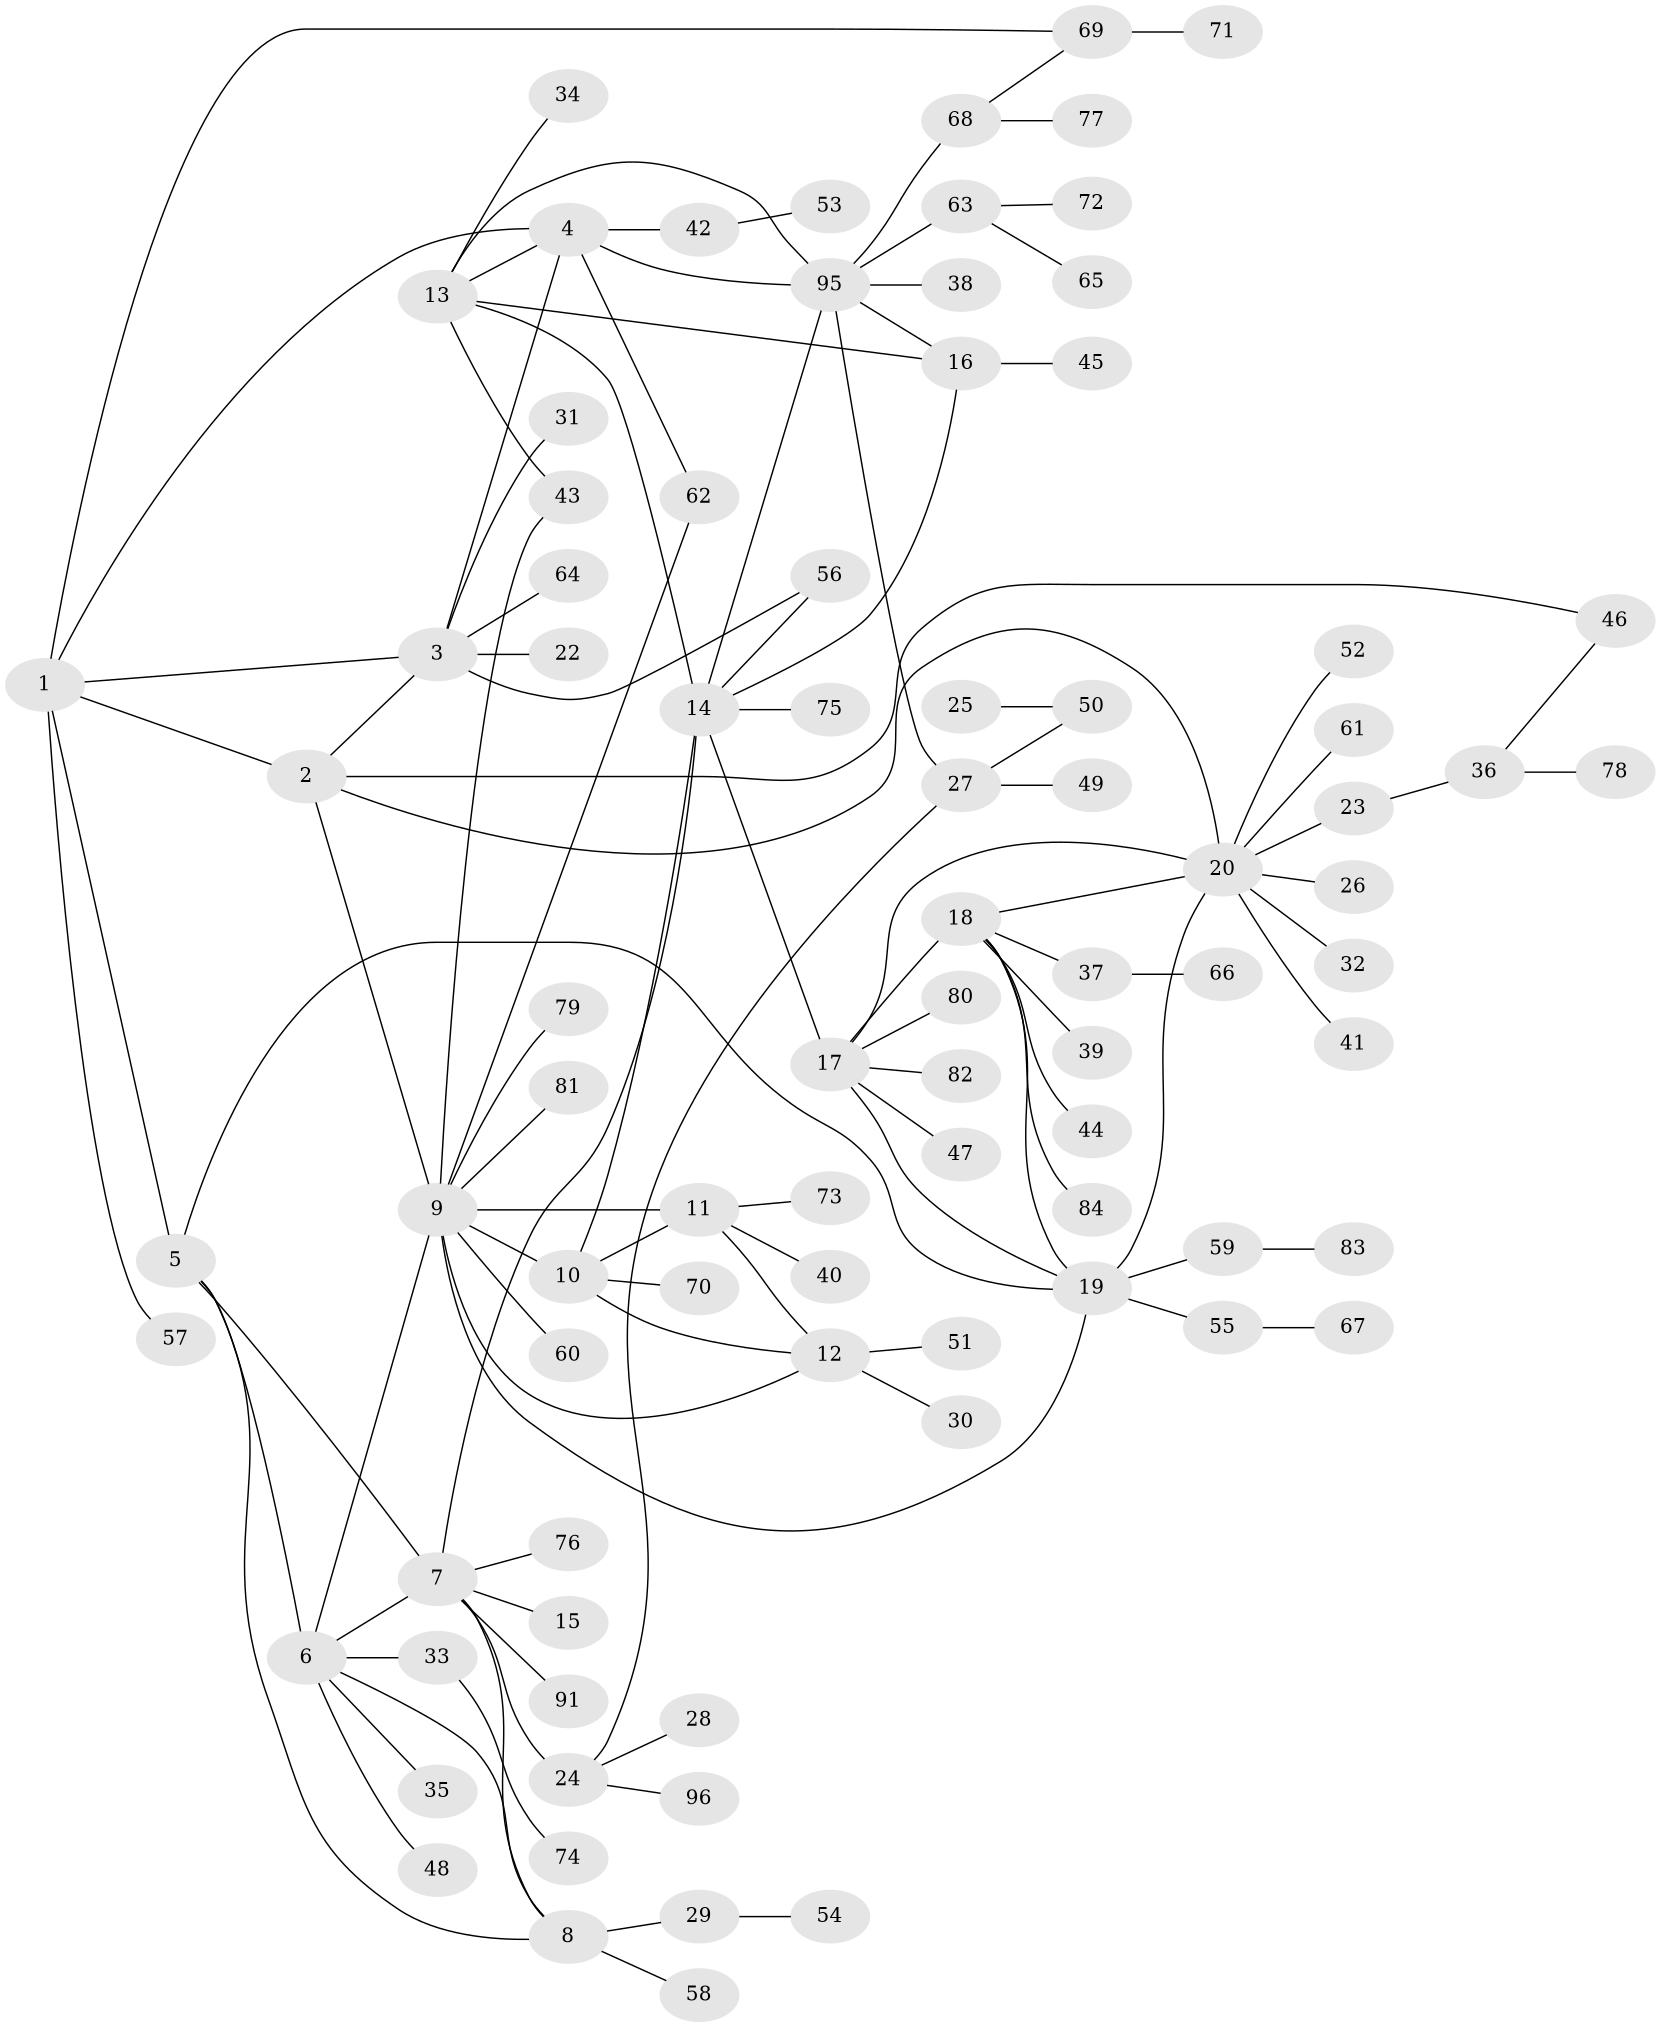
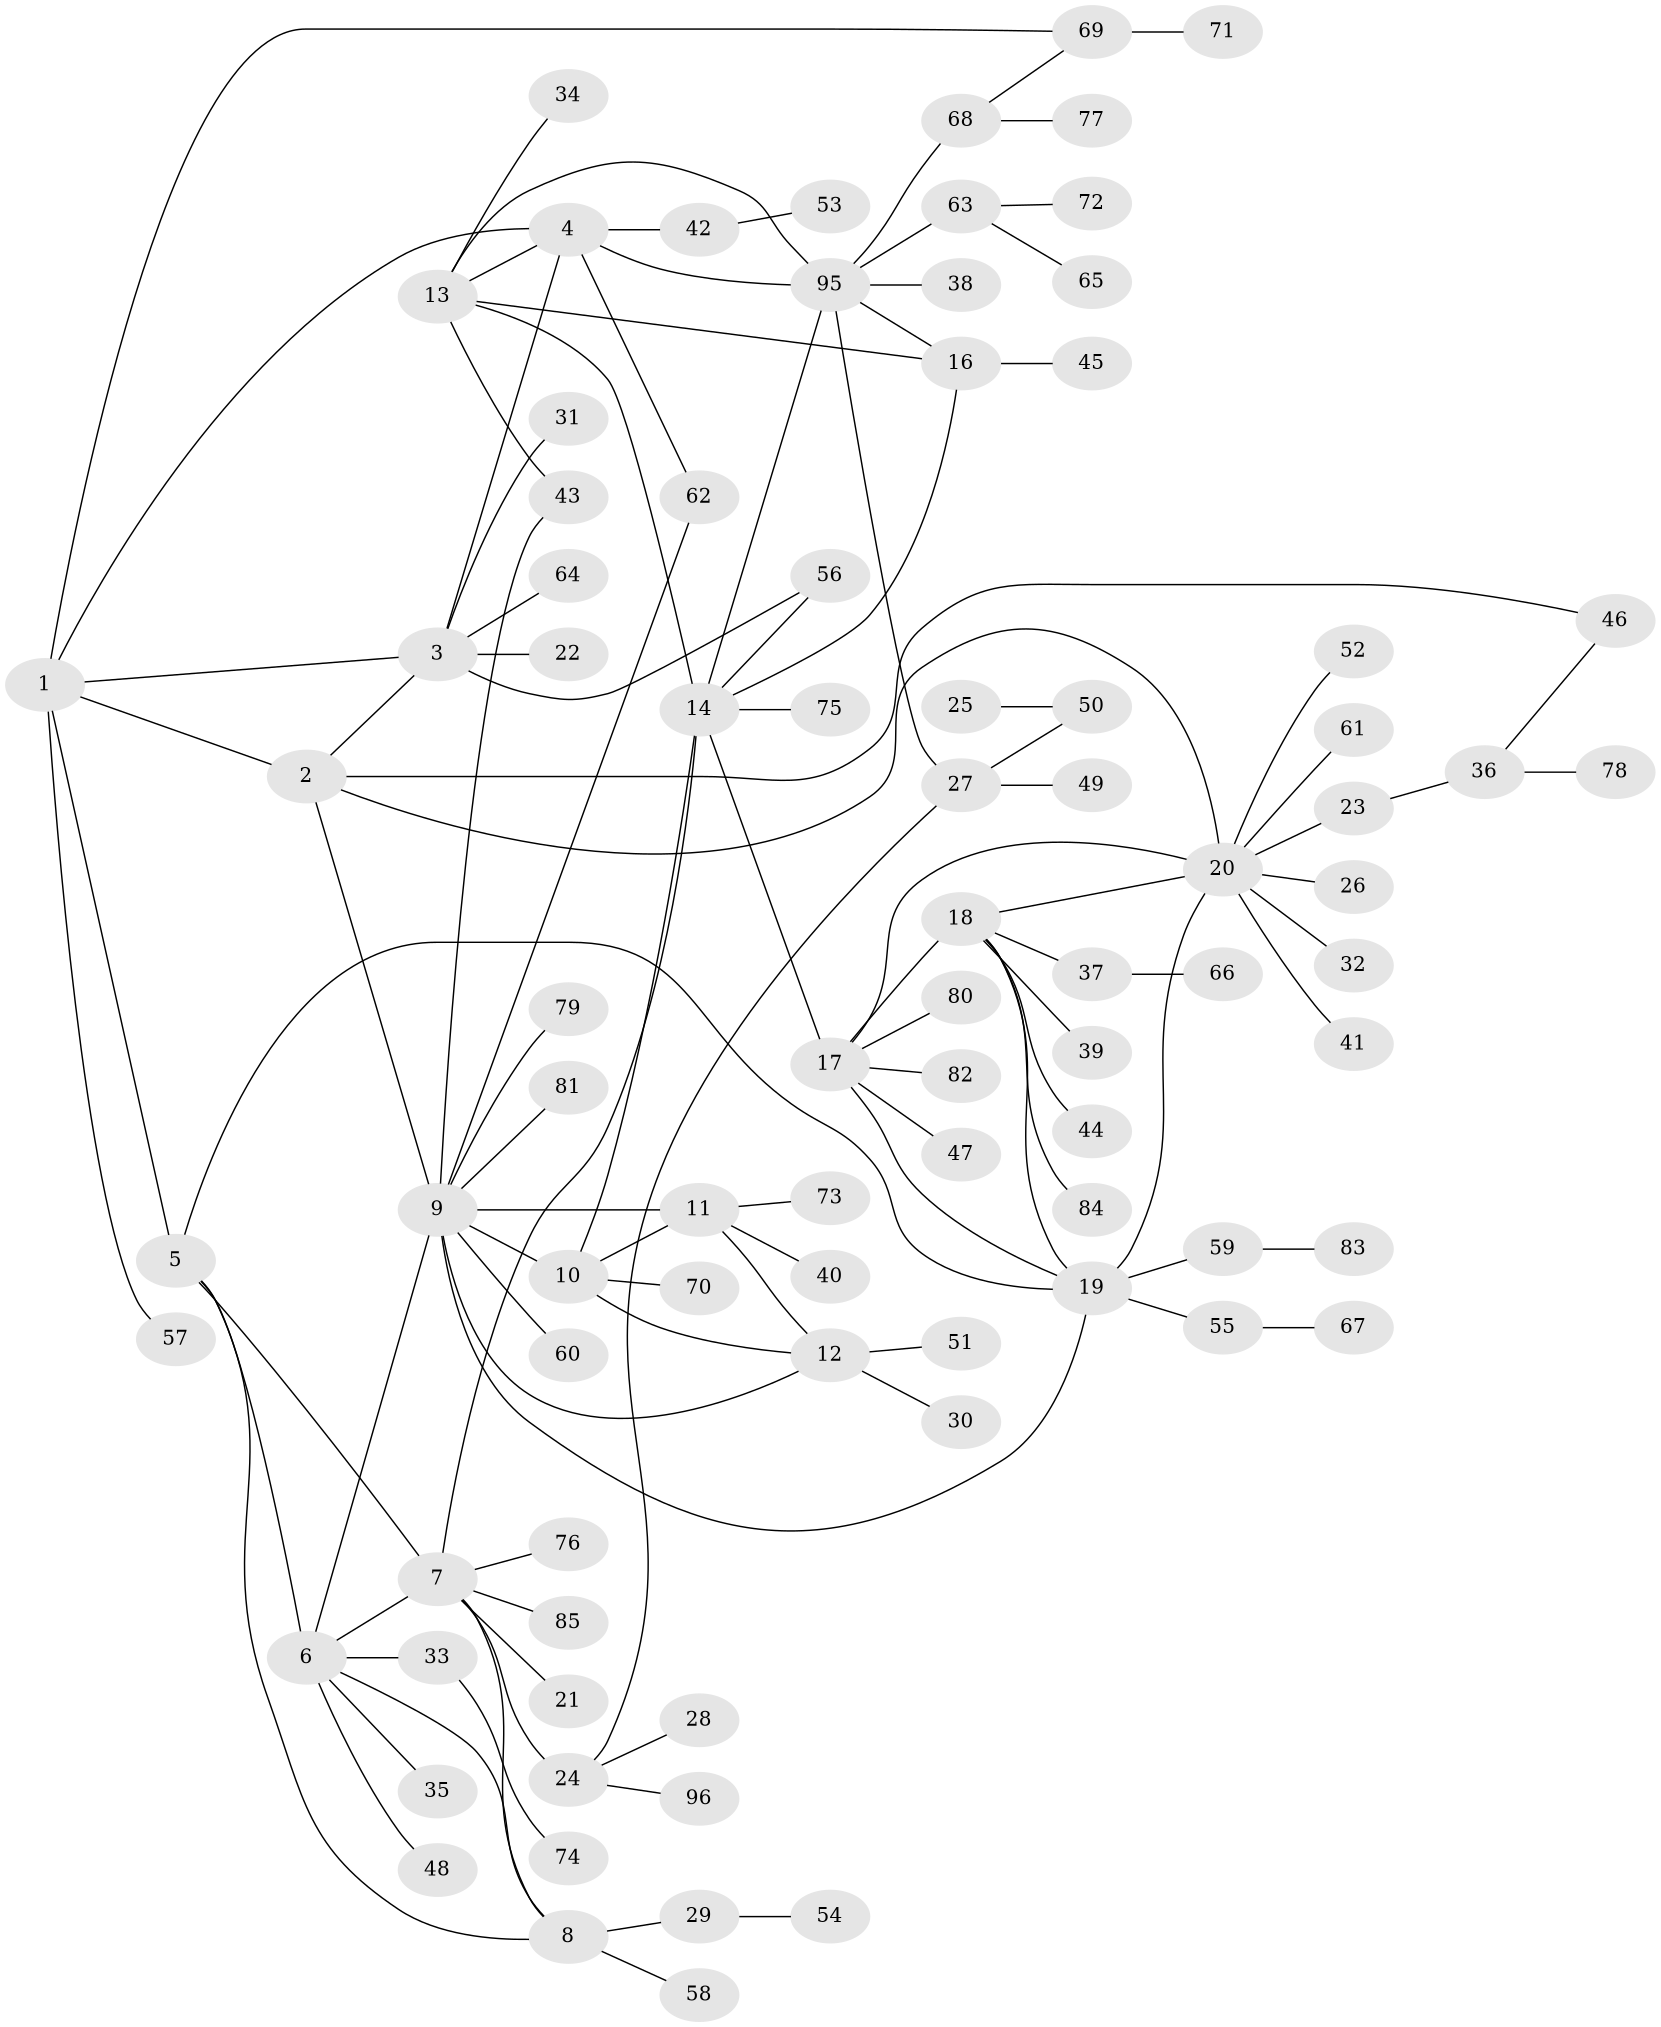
node "15": label "15" -> "85"
node "91": label "91" -> "21"
